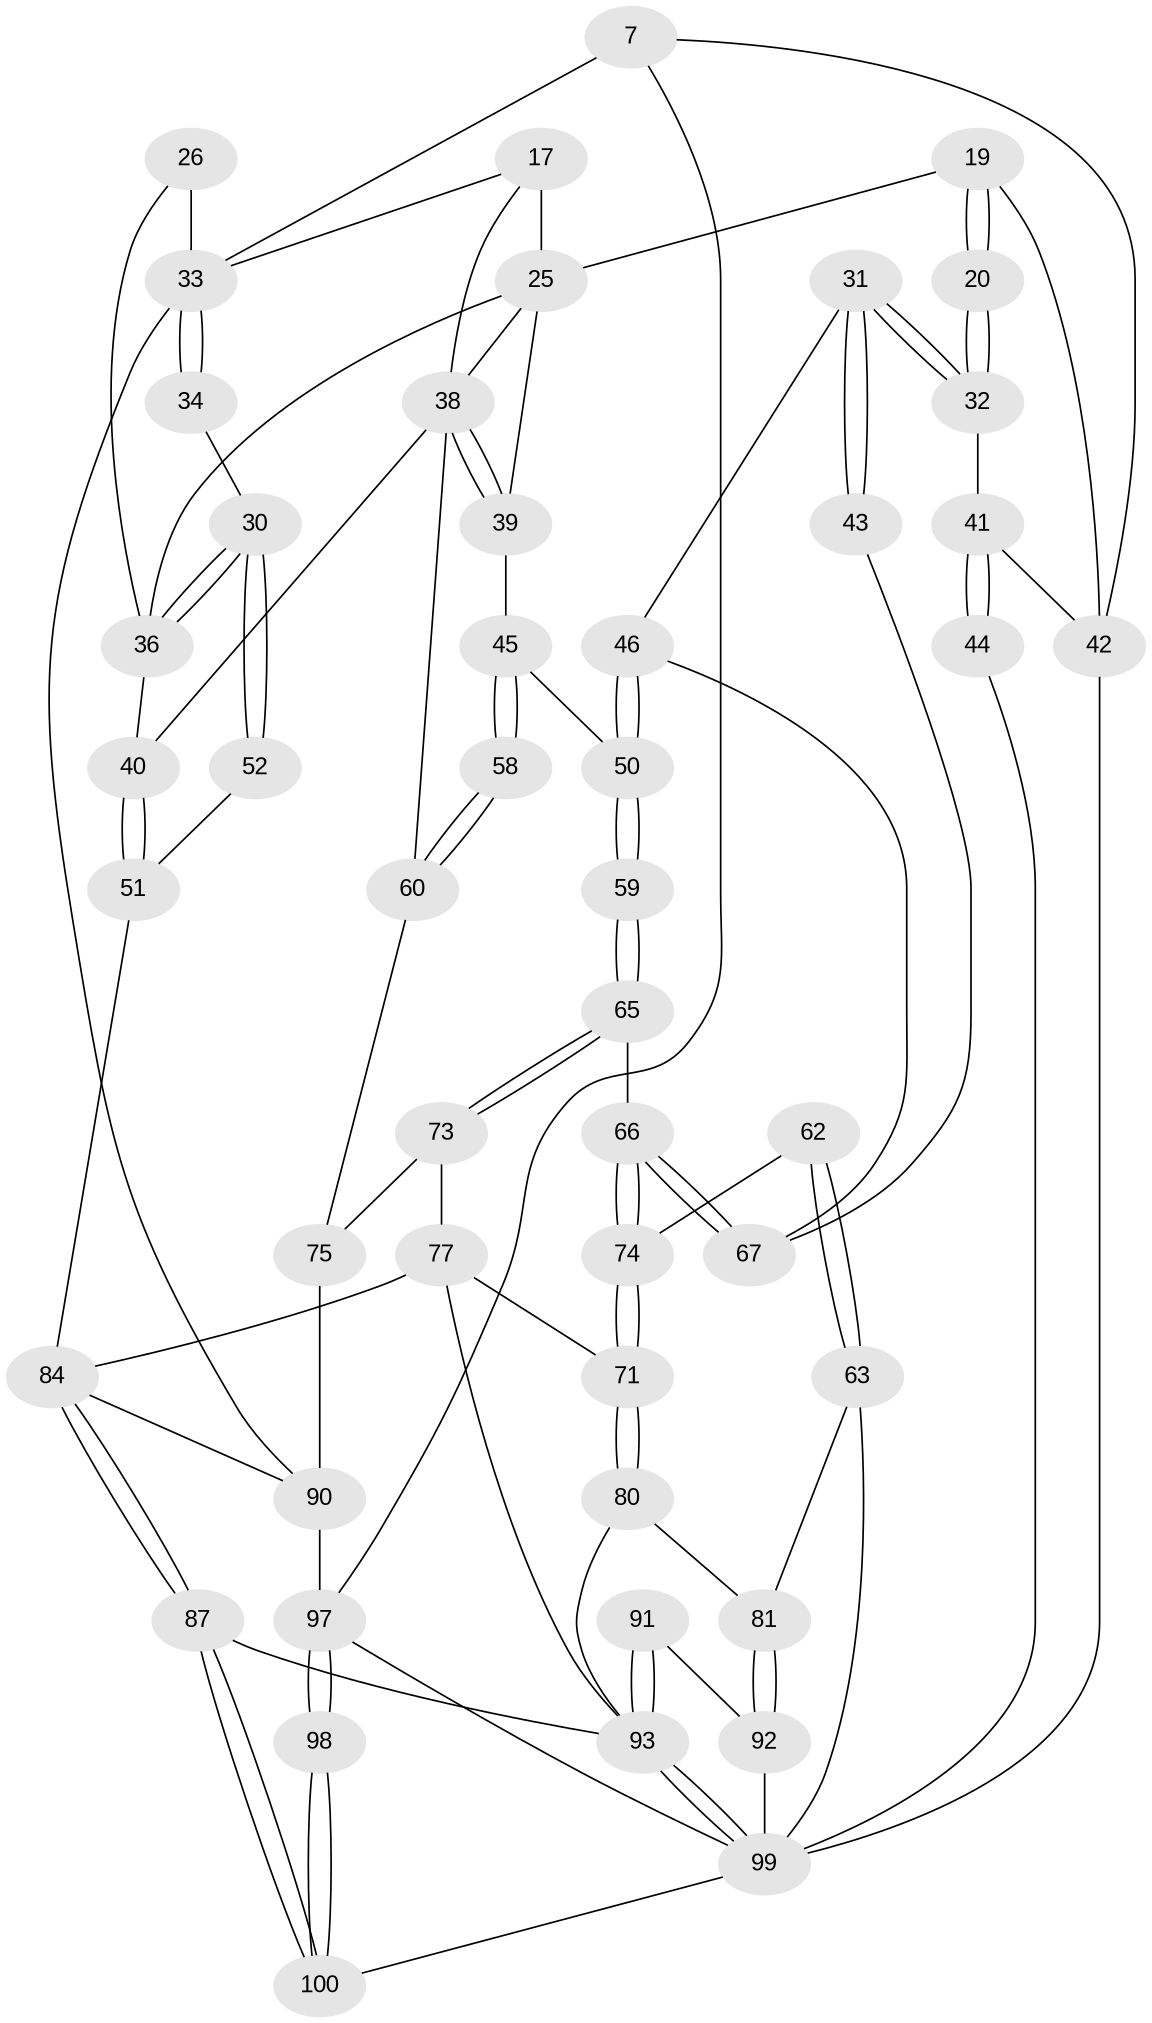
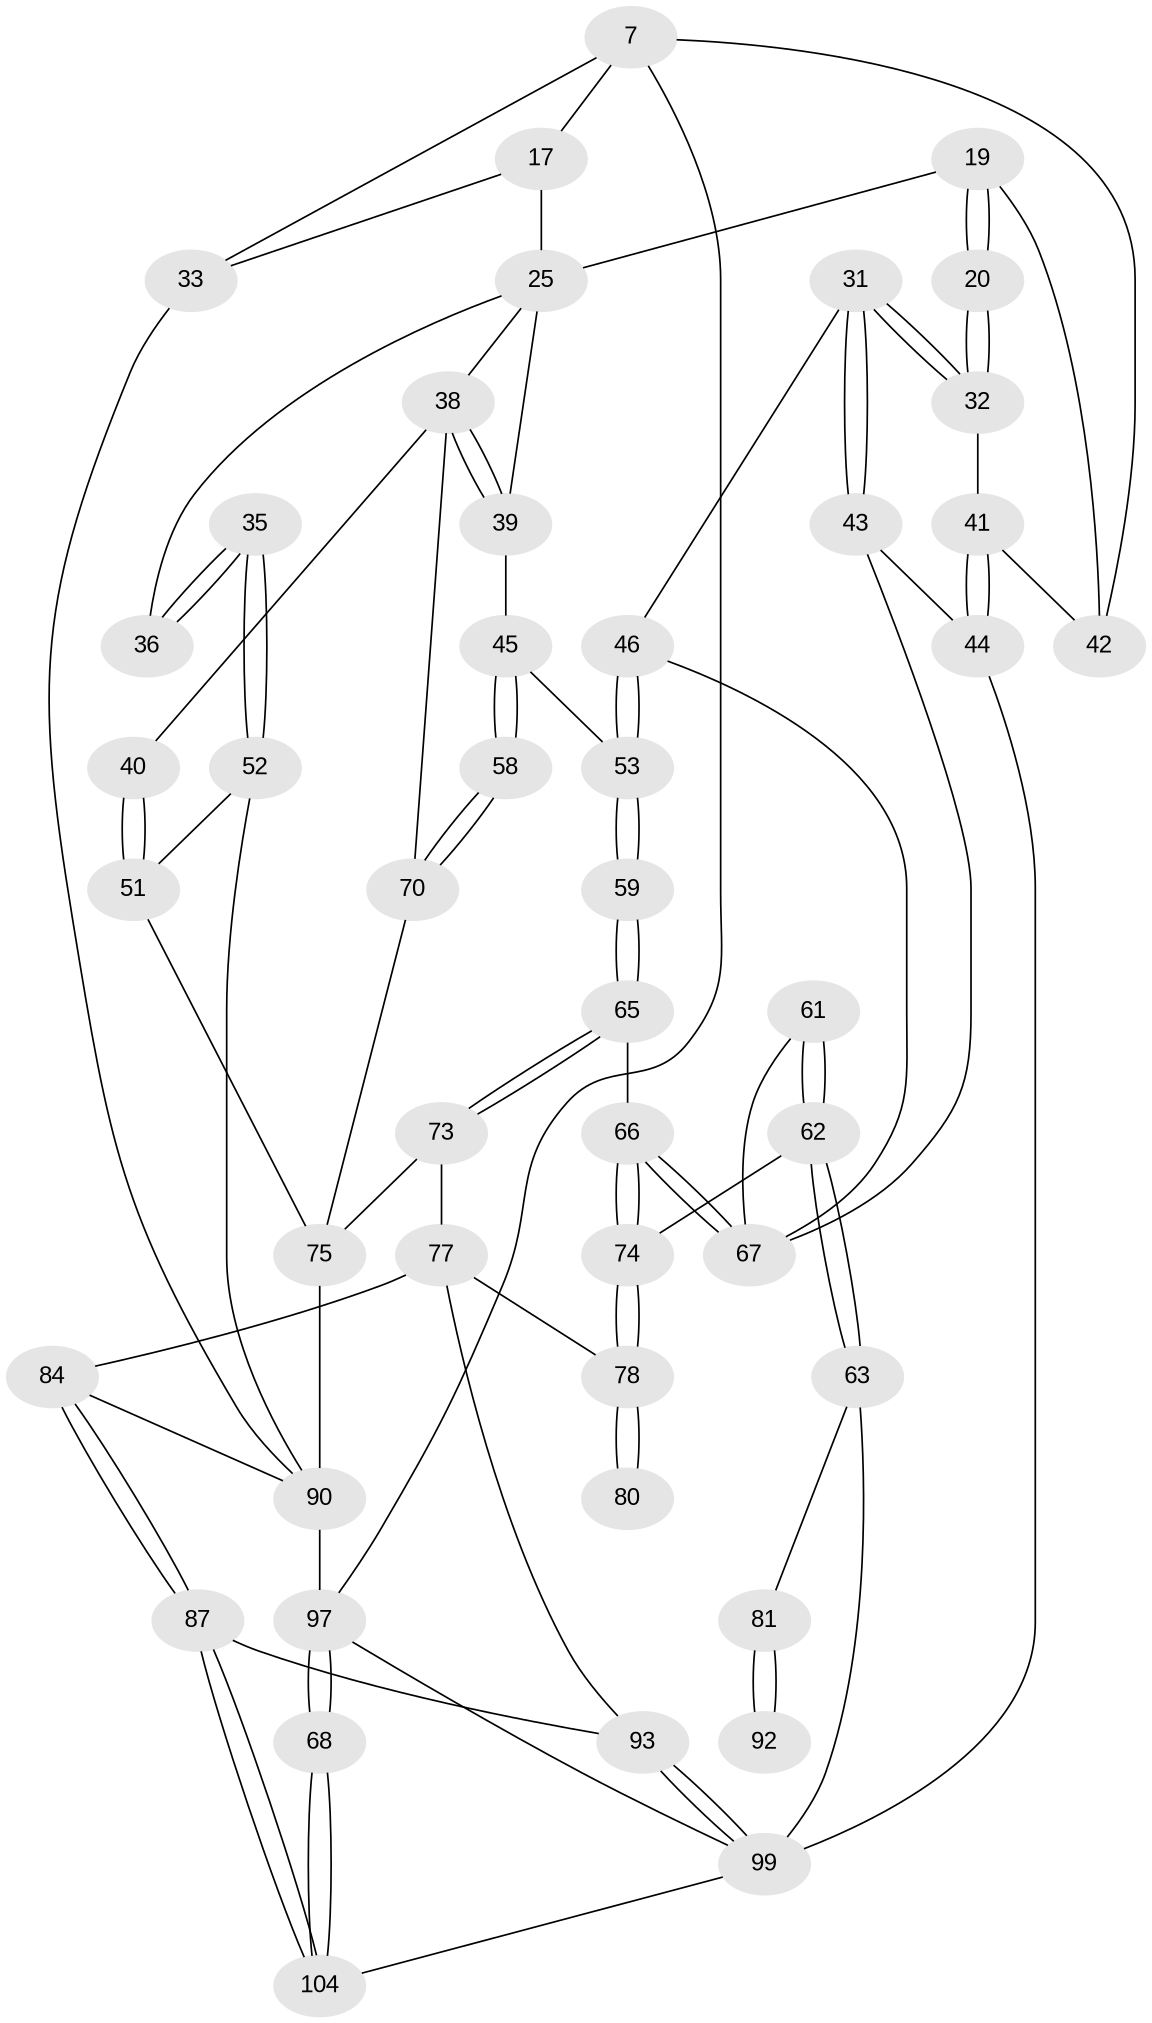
node "26": removed
edge "17" -- "38": now "17" -- "7"
node "34": removed
node "30": label "30" -> "35"
edge "43" -- "44": added
edge "36" -- "40": removed
node "50": label "50" -> "53"
node "60": label "60" -> "70"
node "61": added
edge "51" -- "84": now "51" -- "75"
edge "52" -- "90": added
edge "42" -- "99": removed
node "71": label "71" -> "78"
edge "80" -- "81": removed
node "91": removed
edge "80" -- "93": removed
node "98": label "98" -> "68"
edge "92" -- "99": removed
node "100": label "100" -> "104"
